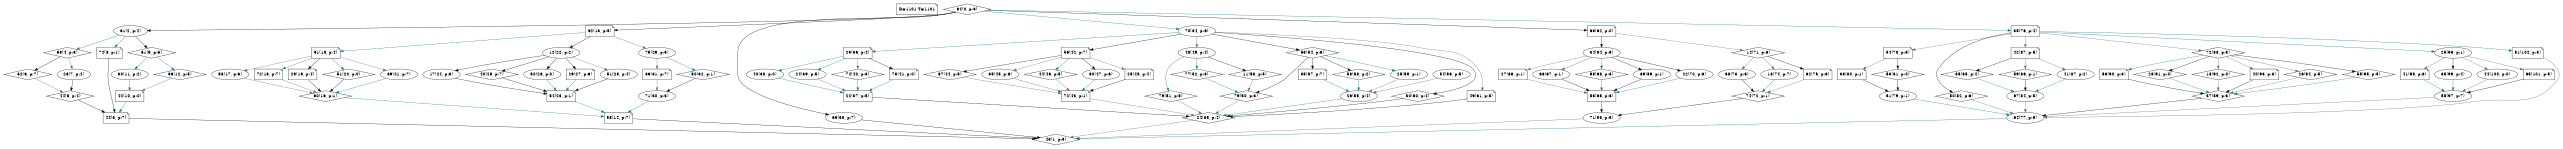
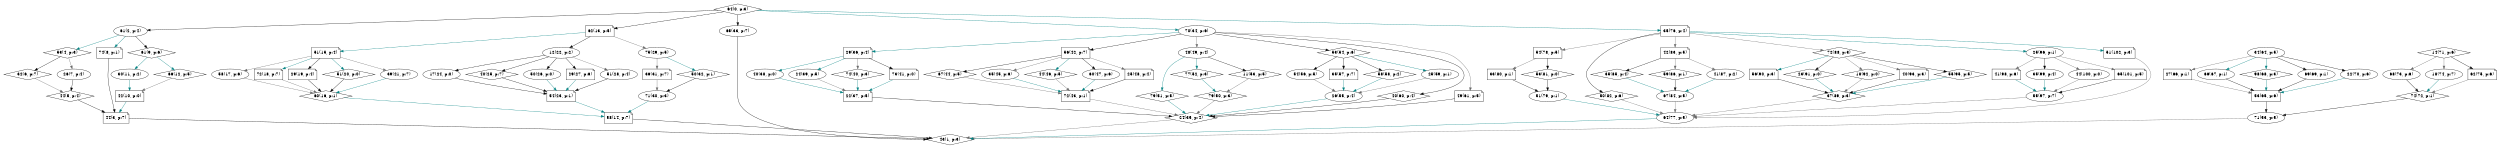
node "D=1101 T=1101": removed
node "63(62, p:0)": removed
node "42(87, p:5)": label "42(87, p:5)" -> "42(83, p:5)"
node "17(24, p:8)": label "17(24, p:8)" -> "17(24, p:0)"
node "26(94, p:5)": removed
edge "53(54, p:6)" -> "79(50, p:3)": now "53(54, p:6)" -> "54(56, p:5)"
node "30(60, p:4)": label "30(60, p:4)" -> "40(60, p:4)"
edge "37(89, p:3)" -> "64(77, p:5)": color black -> gray40
